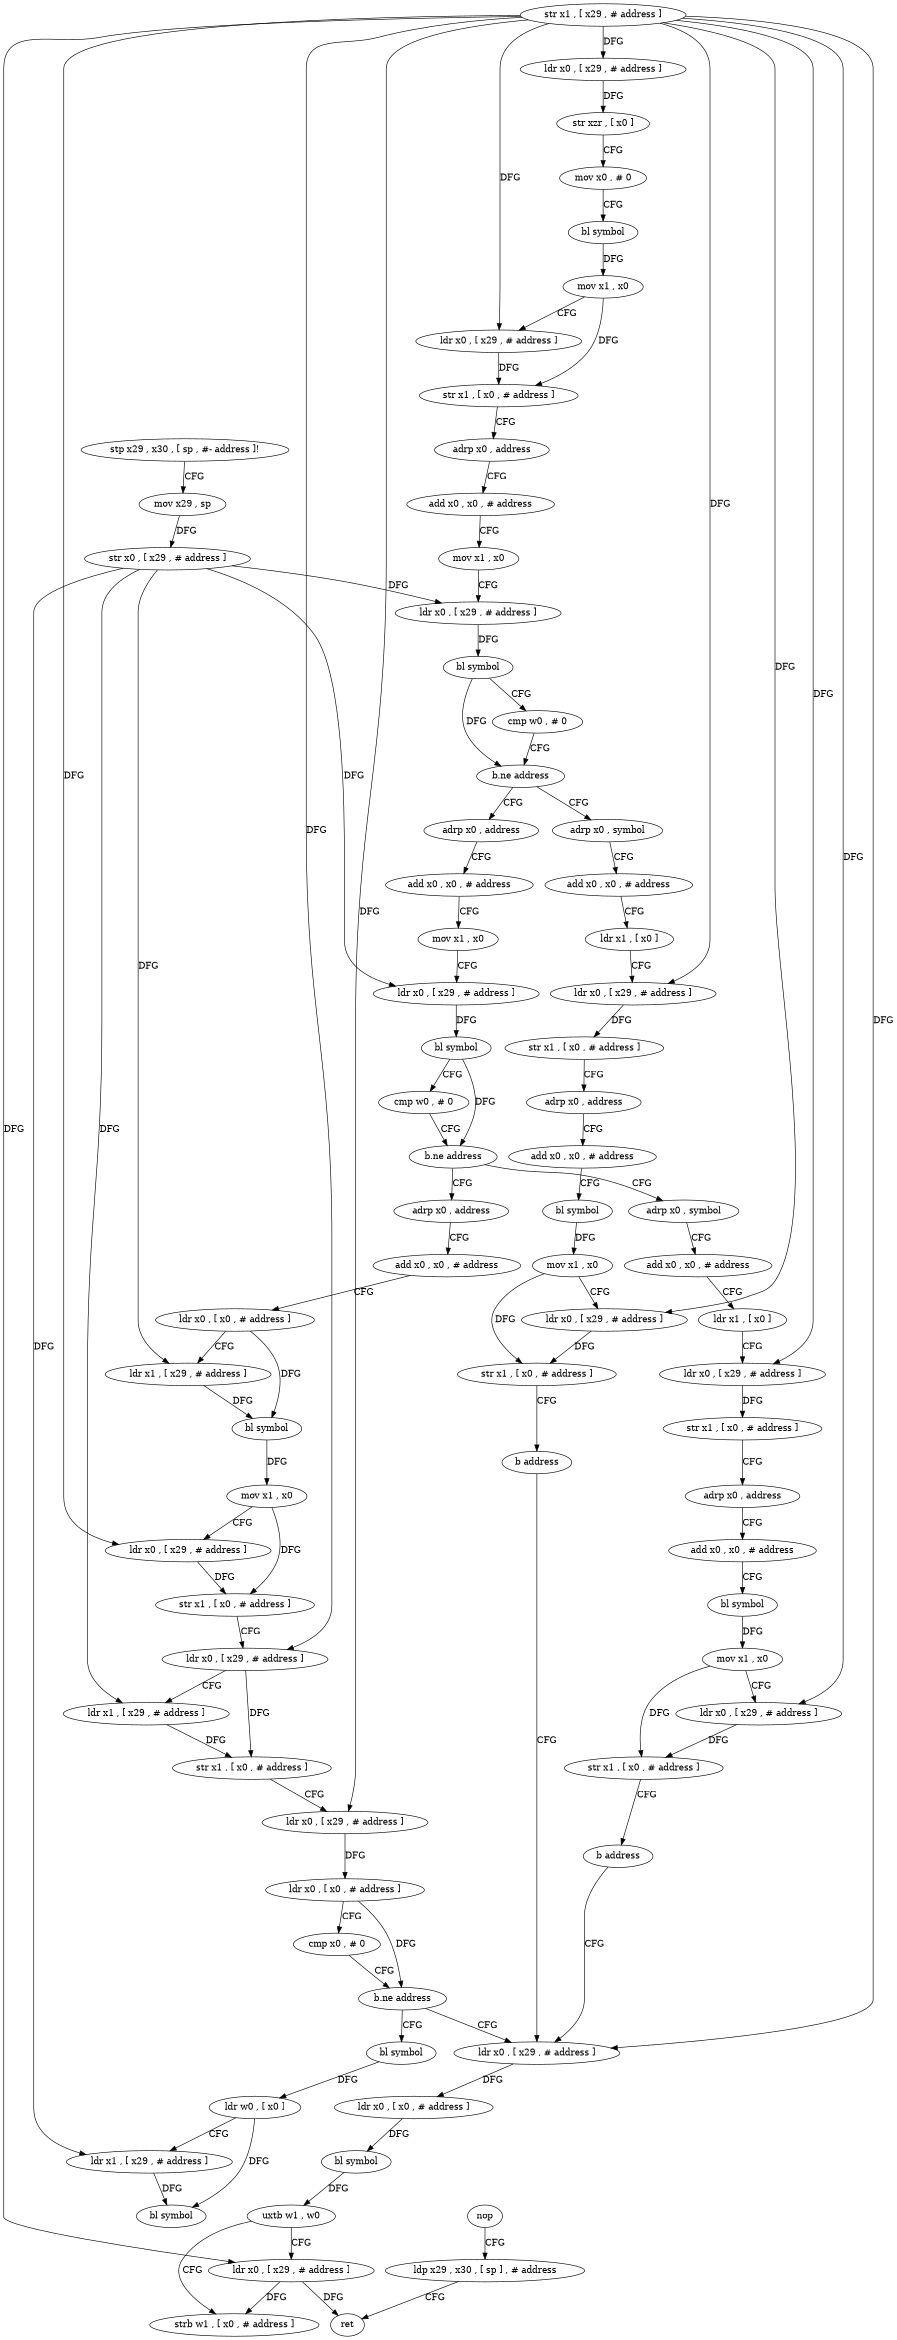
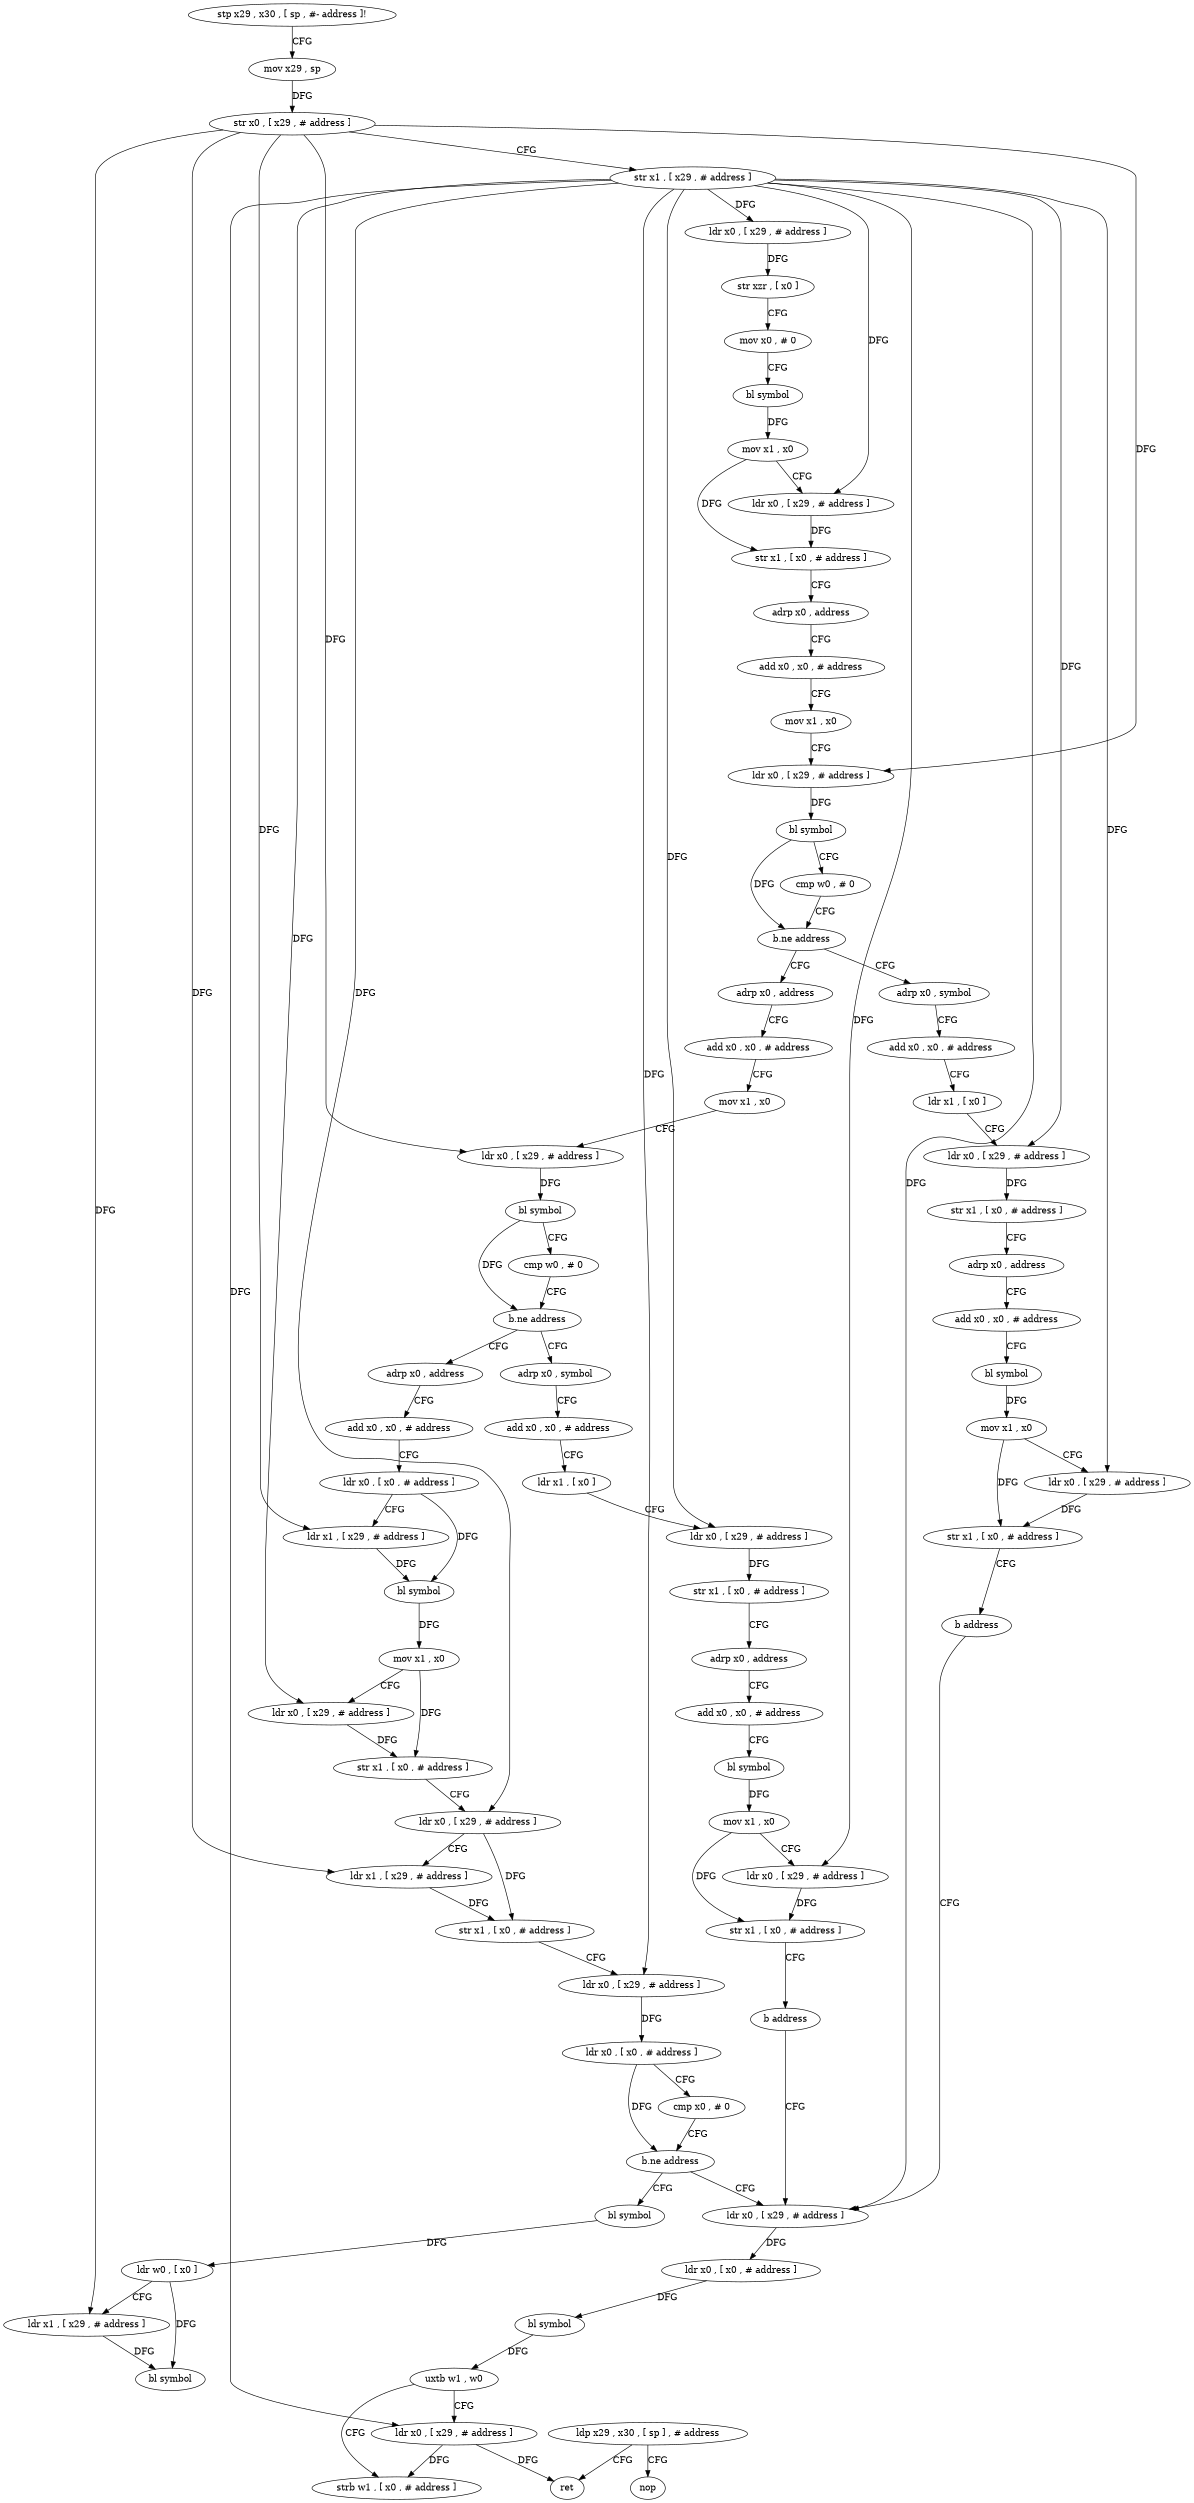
edge "str x0 , [ x29 , # address ]" -> "str x1 , [ x29 , # address ]": added, label "CFG"
edge "nop" -> "ldp x29 , x30 , [ sp ] , # address": reversed
